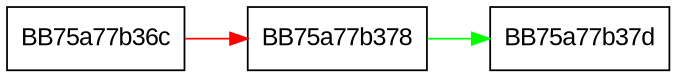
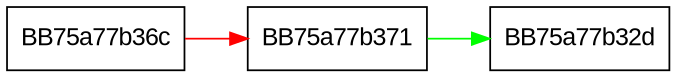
node "BB75a77b378": label "BB75a77b378" -> "BB75a77b371"
node "BB75a77b37d": label "BB75a77b37d" -> "BB75a77b32d"
